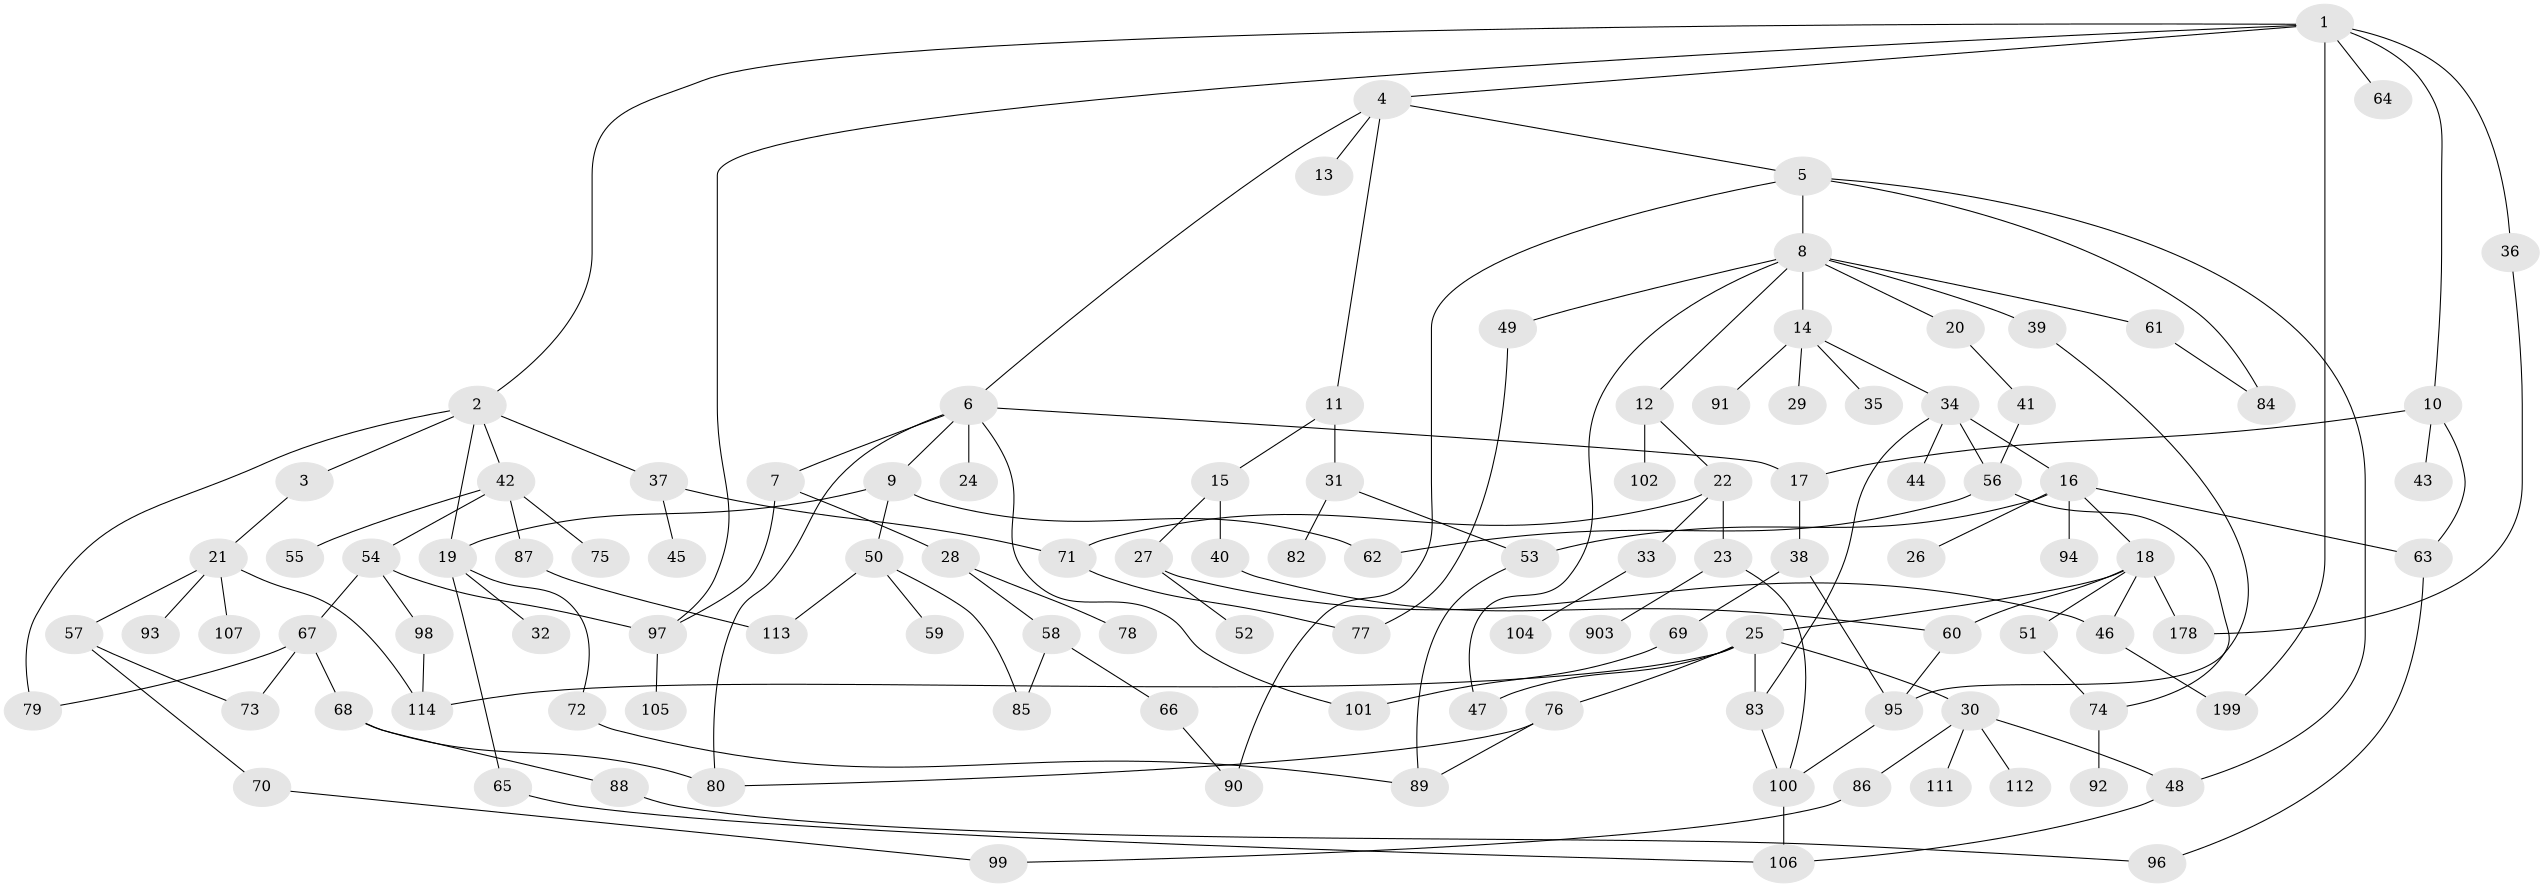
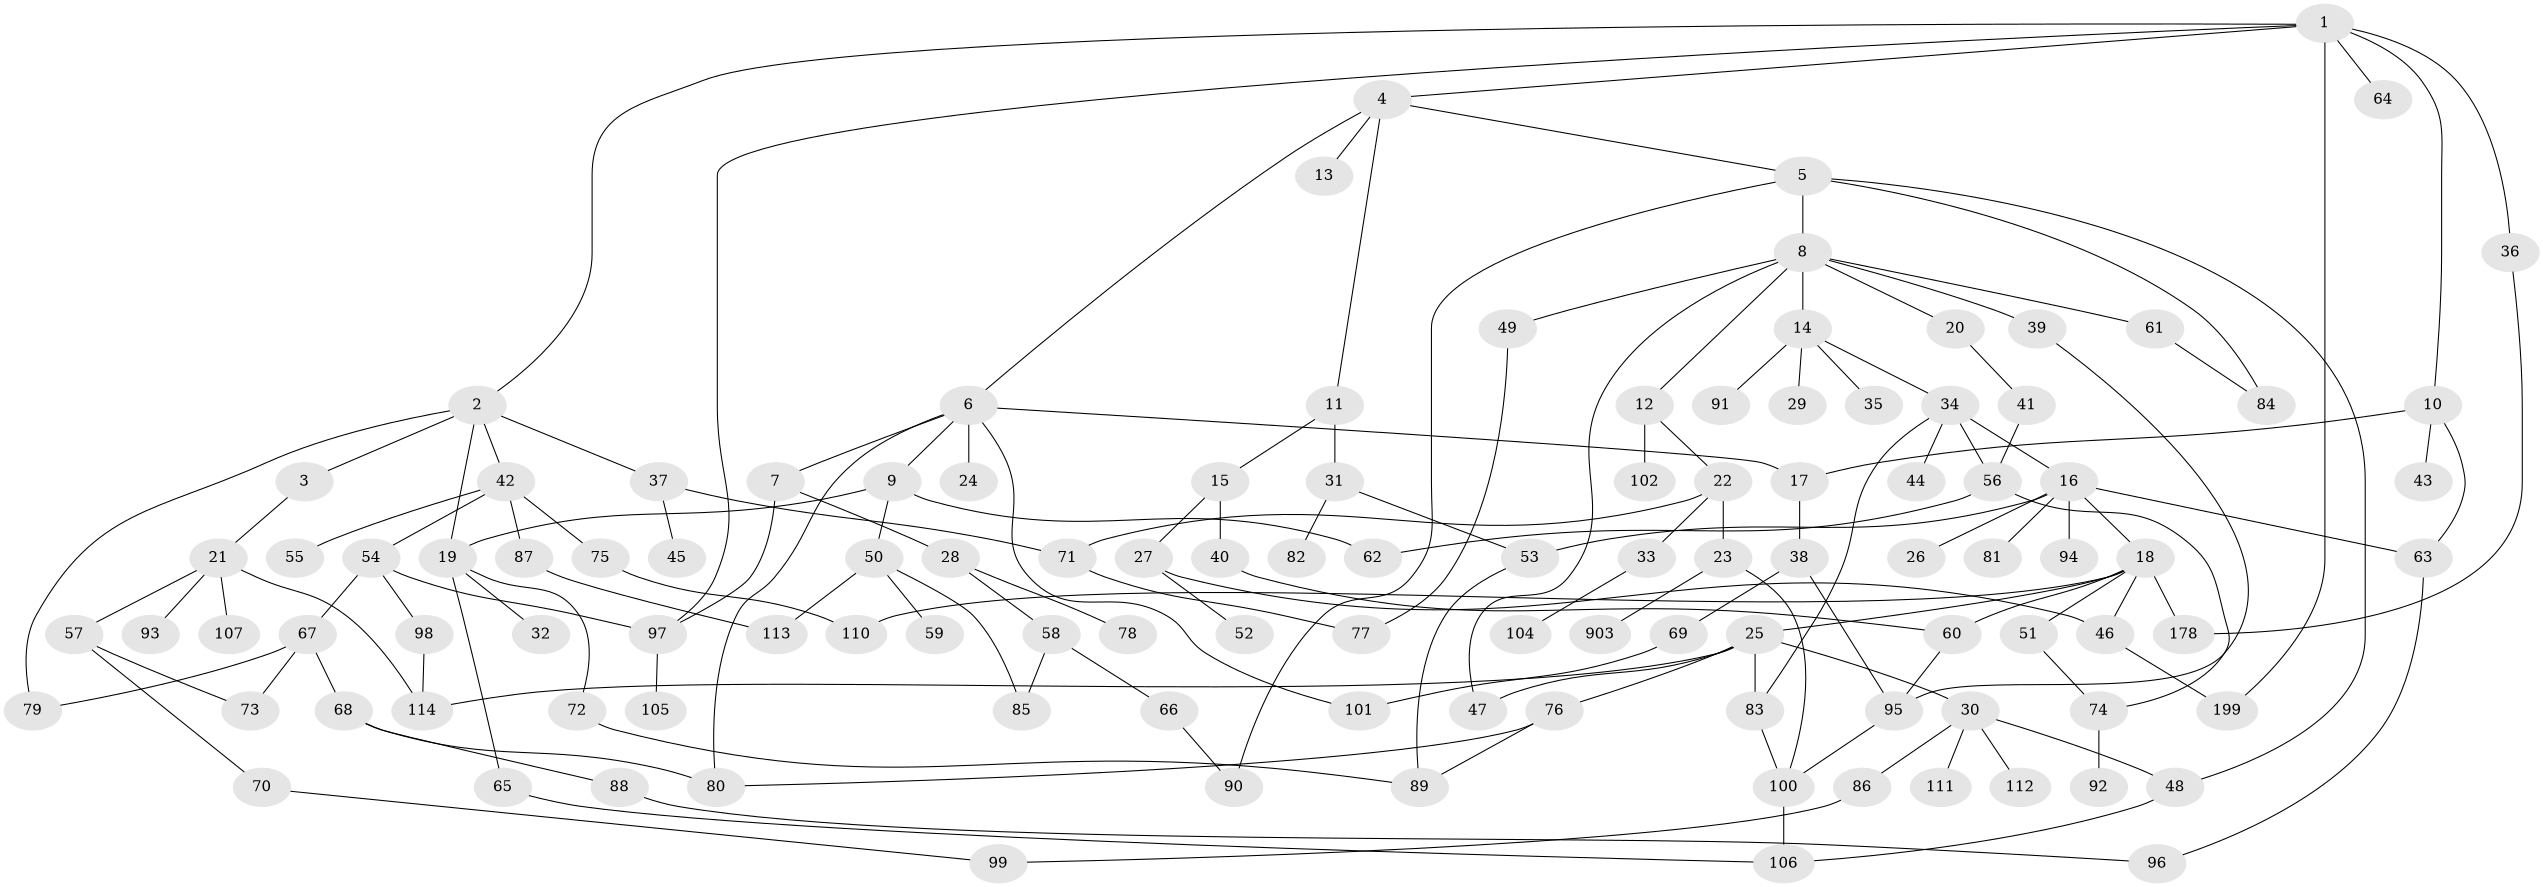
node "81": added
node "110": added
